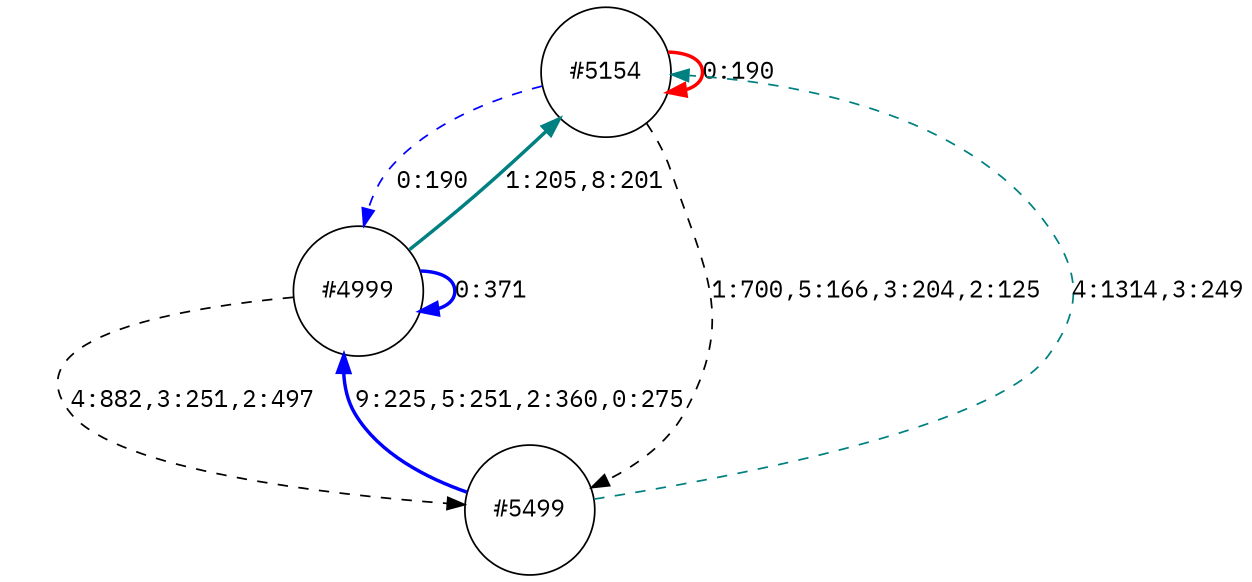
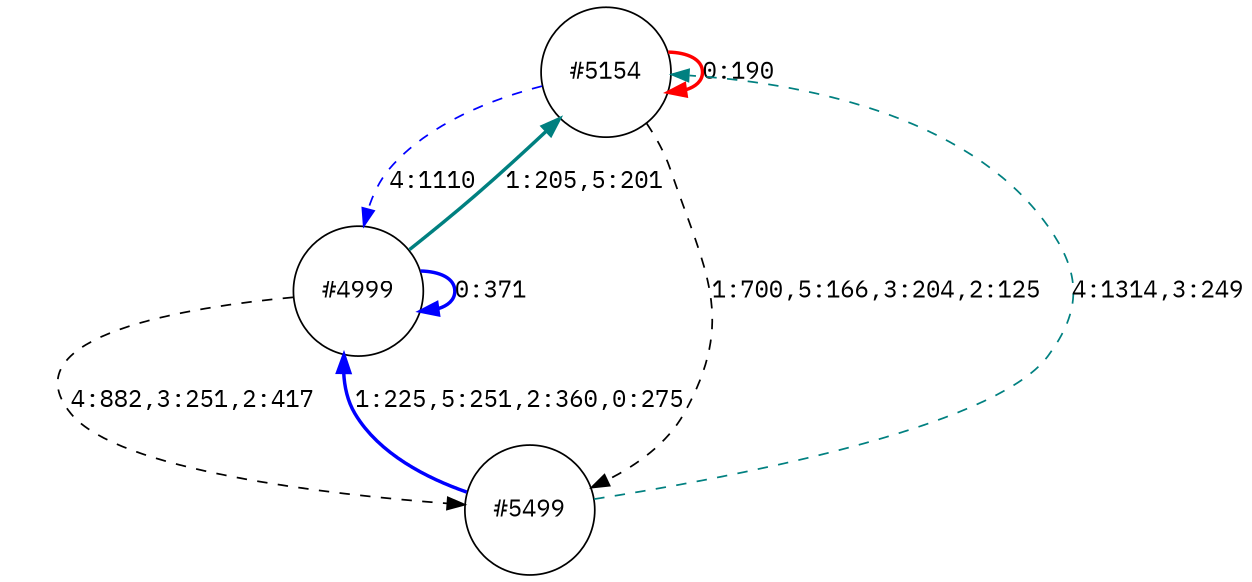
edge "#5154" -> "#4999": label "0:190" -> "4:1110"
edge "#4999" -> "#5154": label "1:205,8:201" -> "1:205,5:201"
edge "#4999" -> "#5499": label "4:882,3:251,2:497" -> "4:882,3:251,2:417"
edge "#5499" -> "#4999": label "9:225,5:251,2:360,0:275" -> "1:225,5:251,2:360,0:275"
